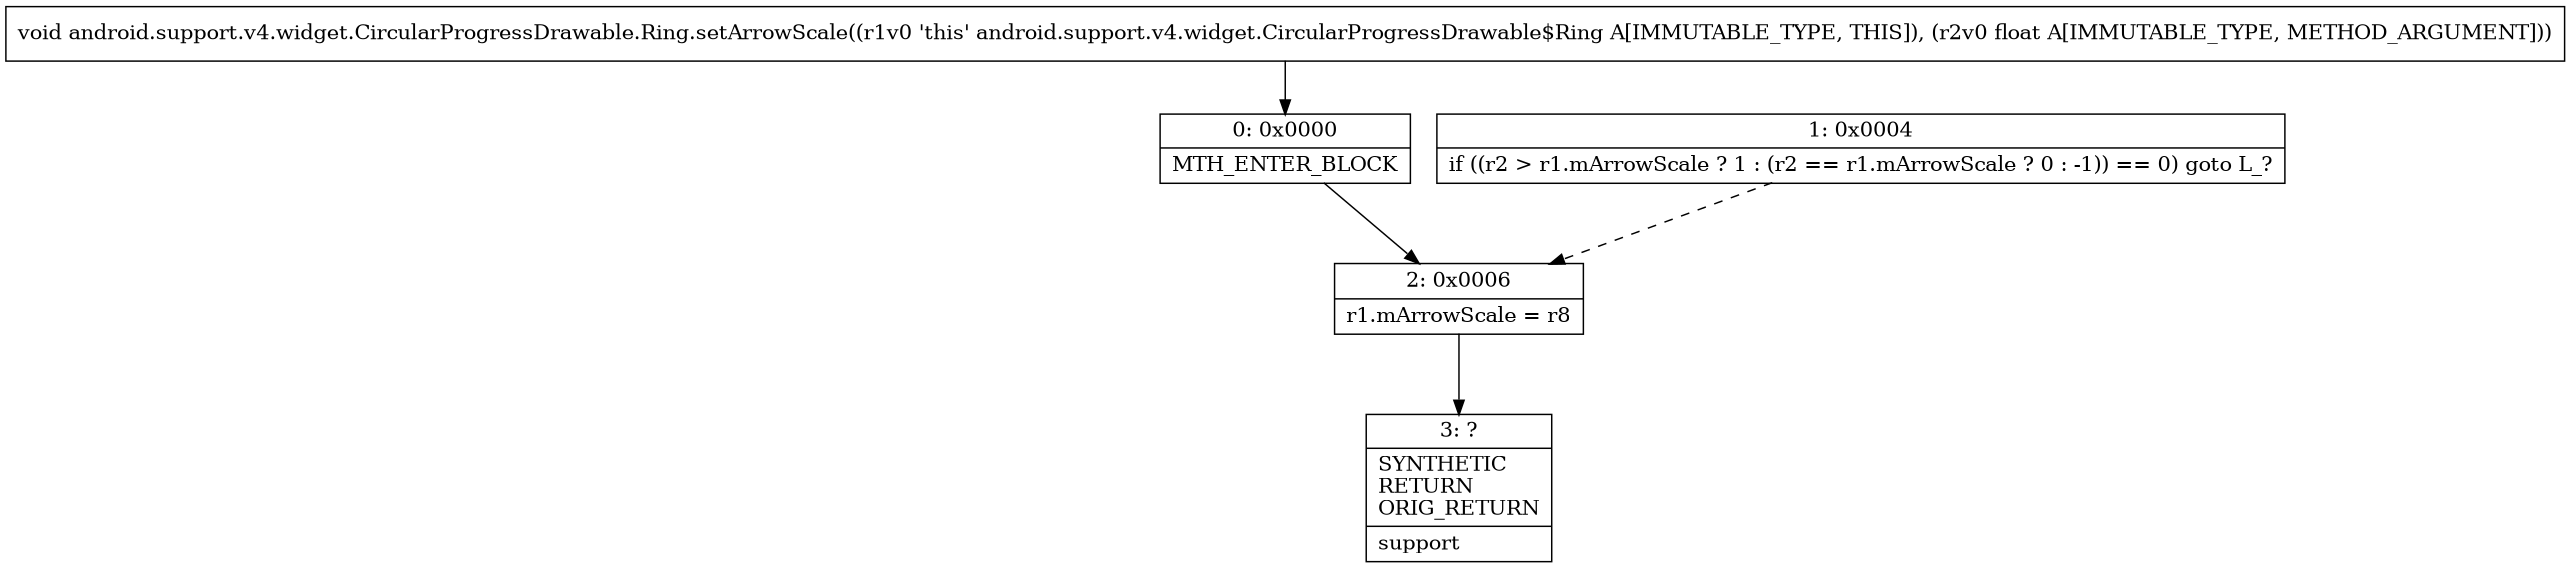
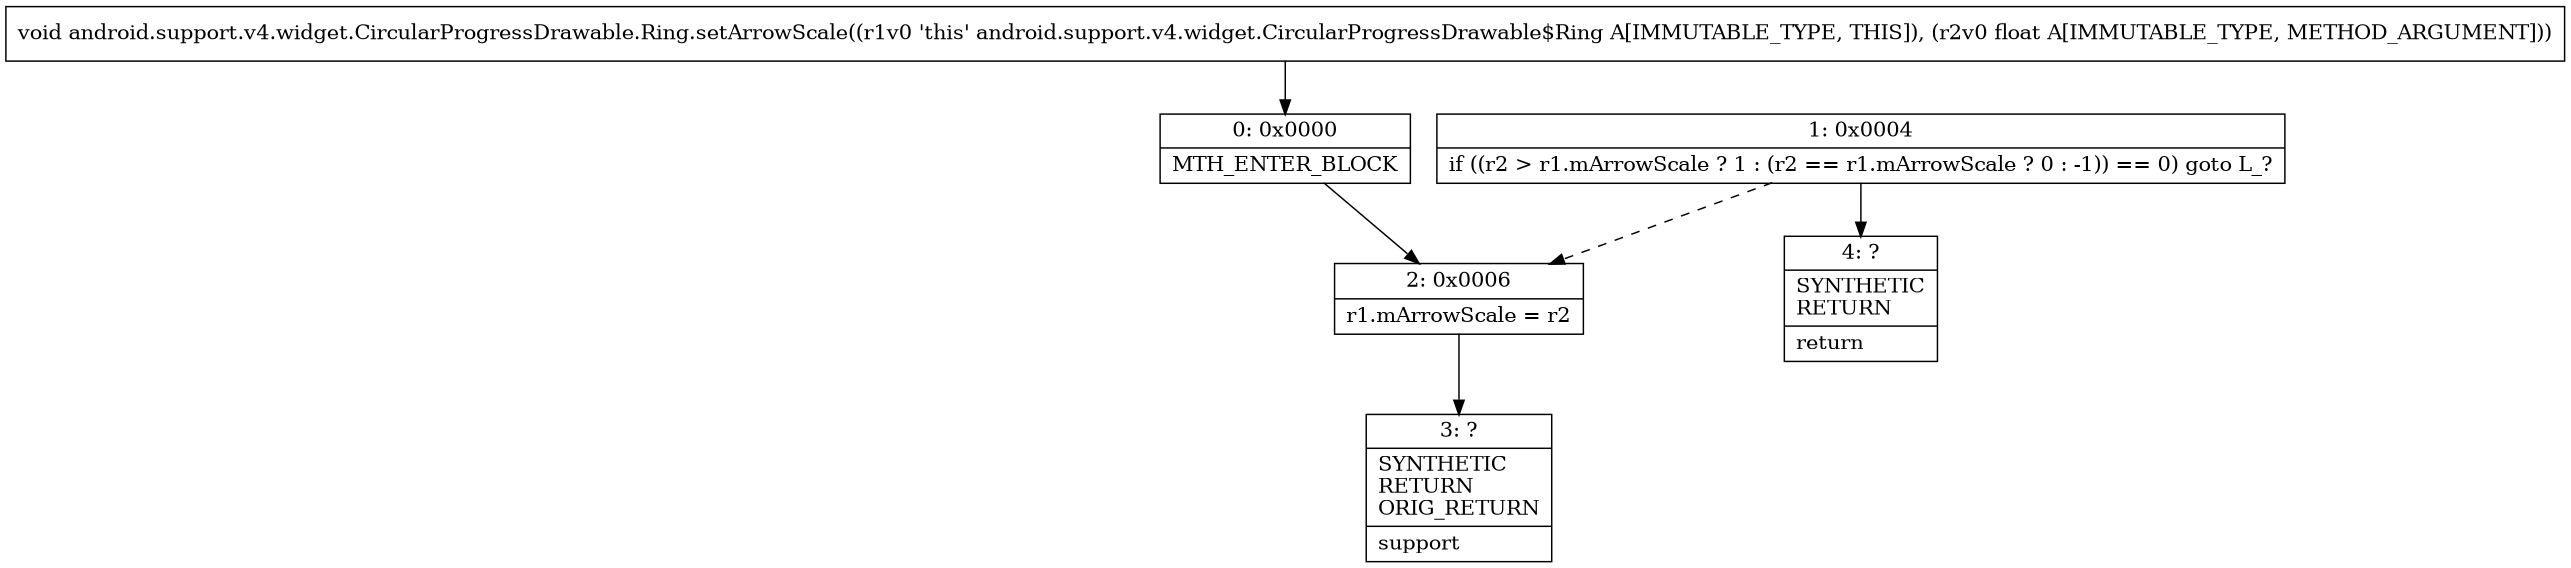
node "4: ?": added
node "2: 0x0006": text "r1.mArrowScale = r8" -> "r1.mArrowScale = r2"
